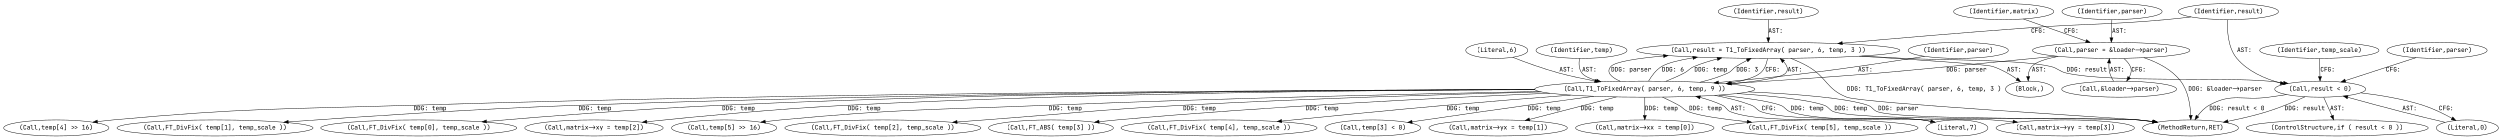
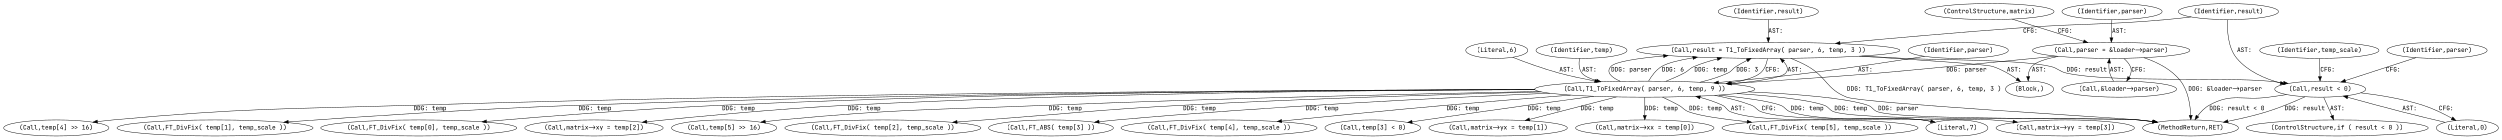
node "(Identifier,matrix)": label "(Identifier,matrix)" -> "(ControlStructure,matrix)"
